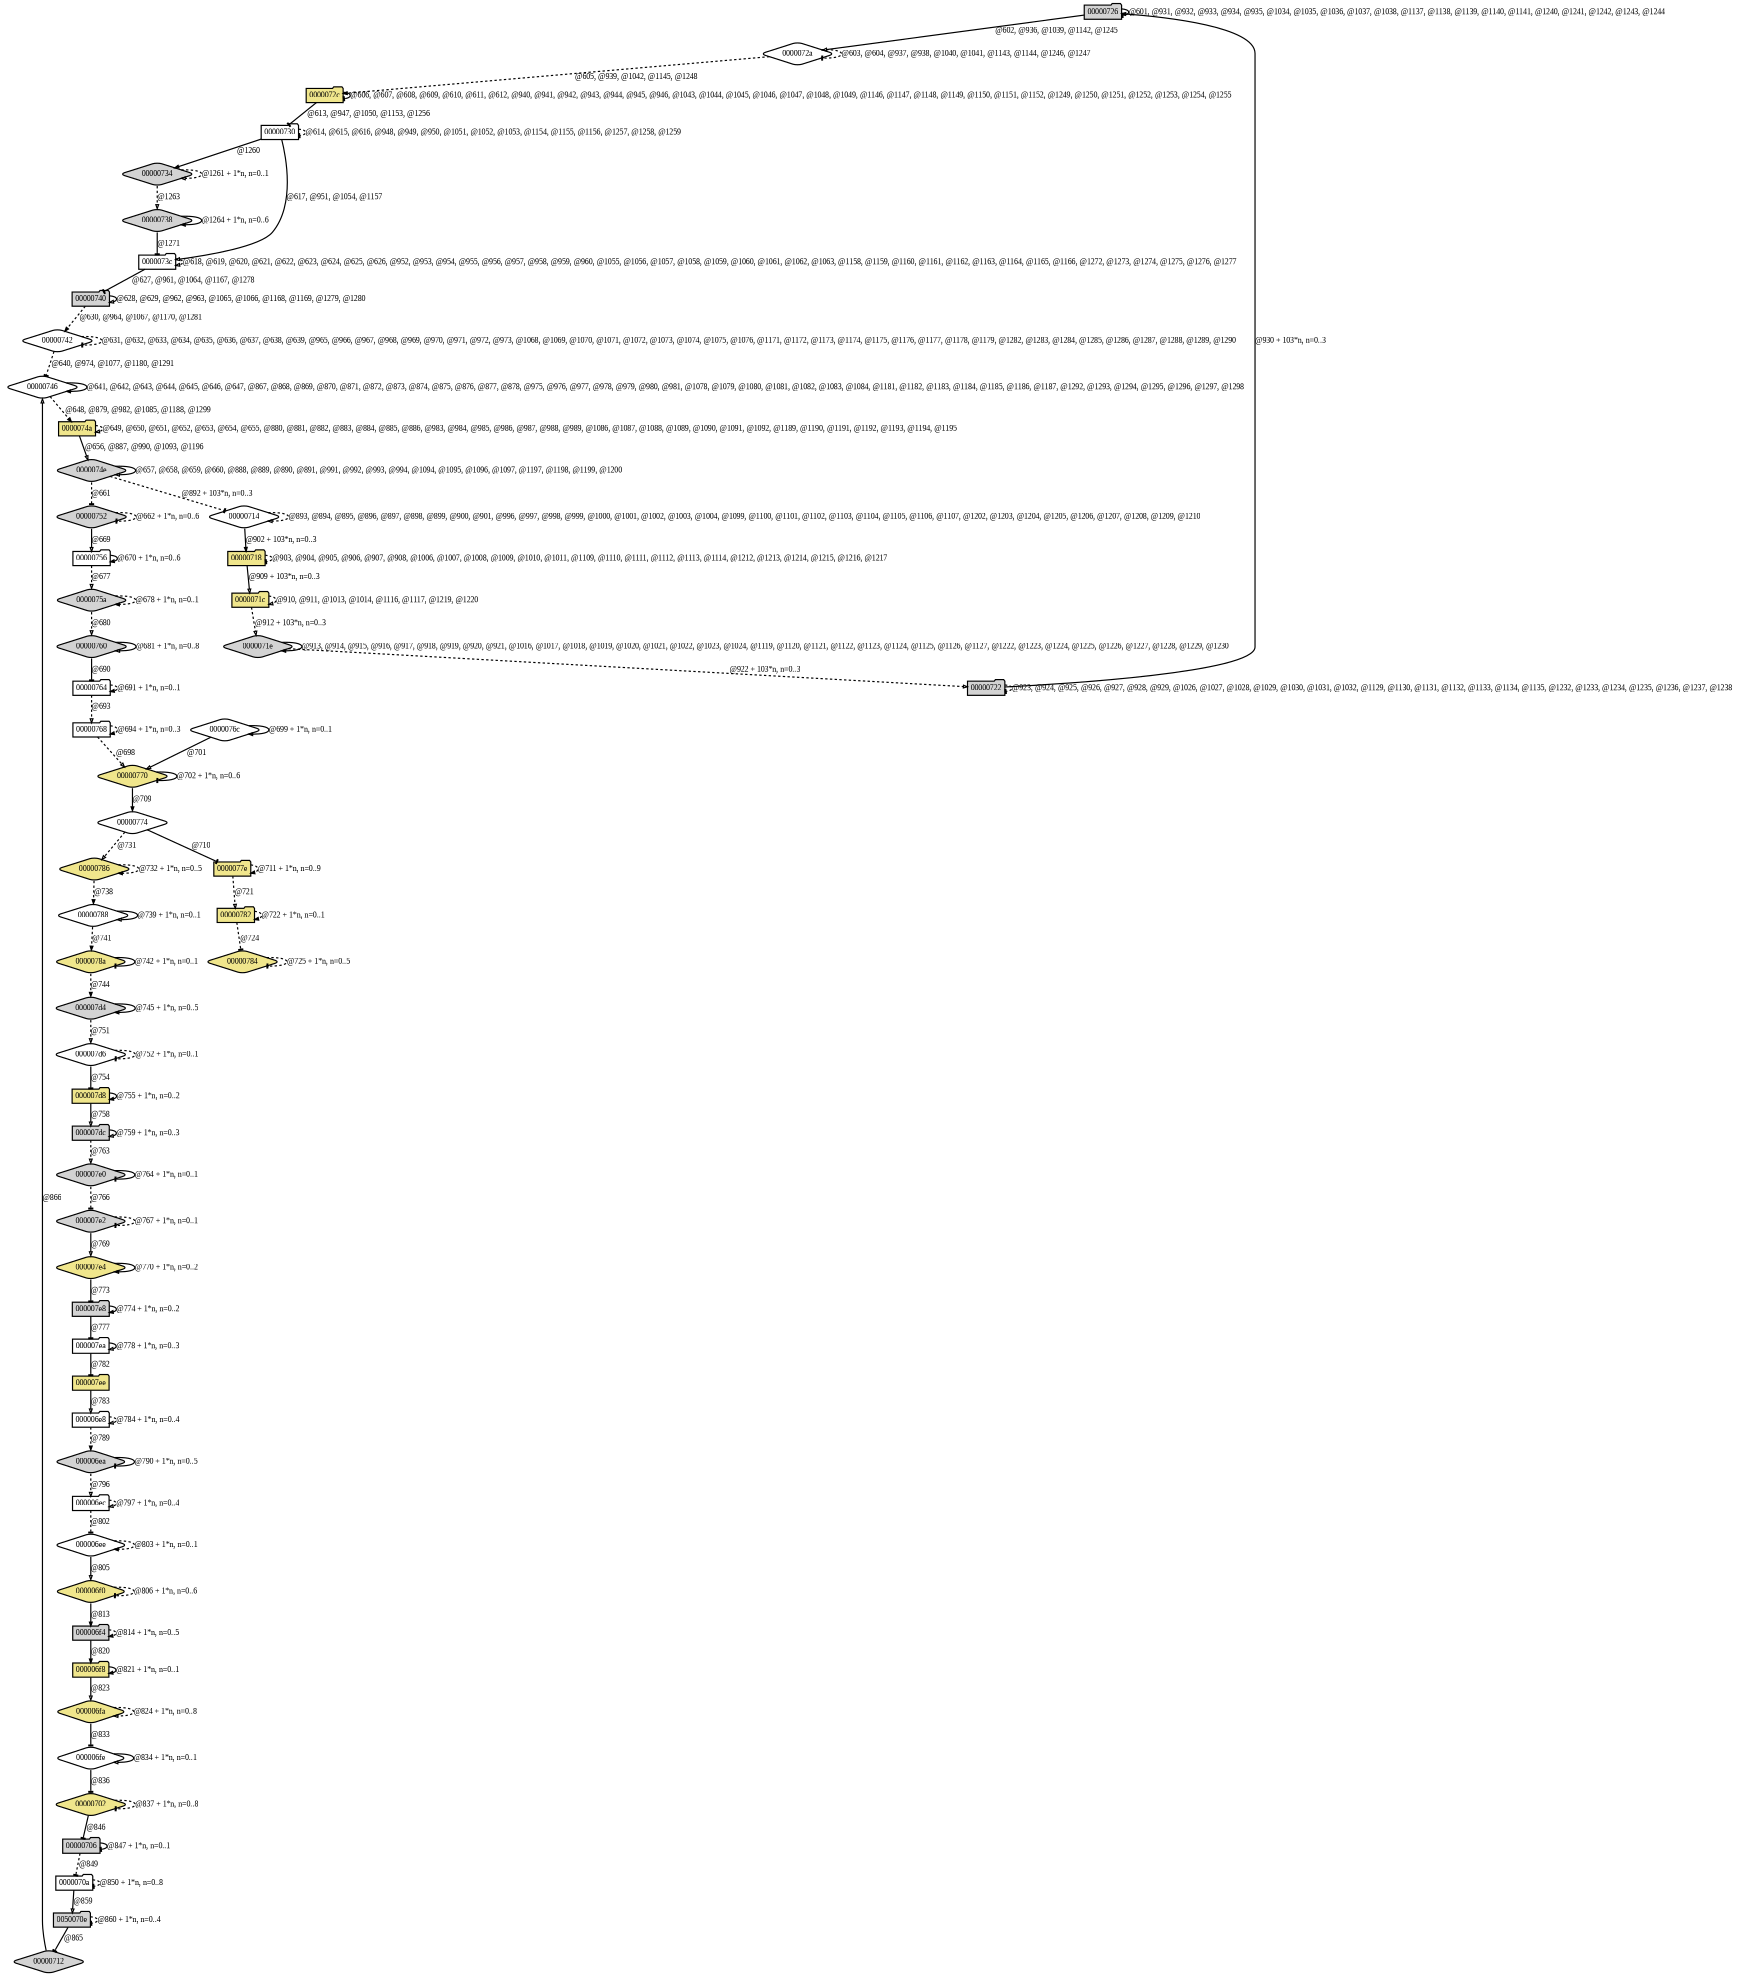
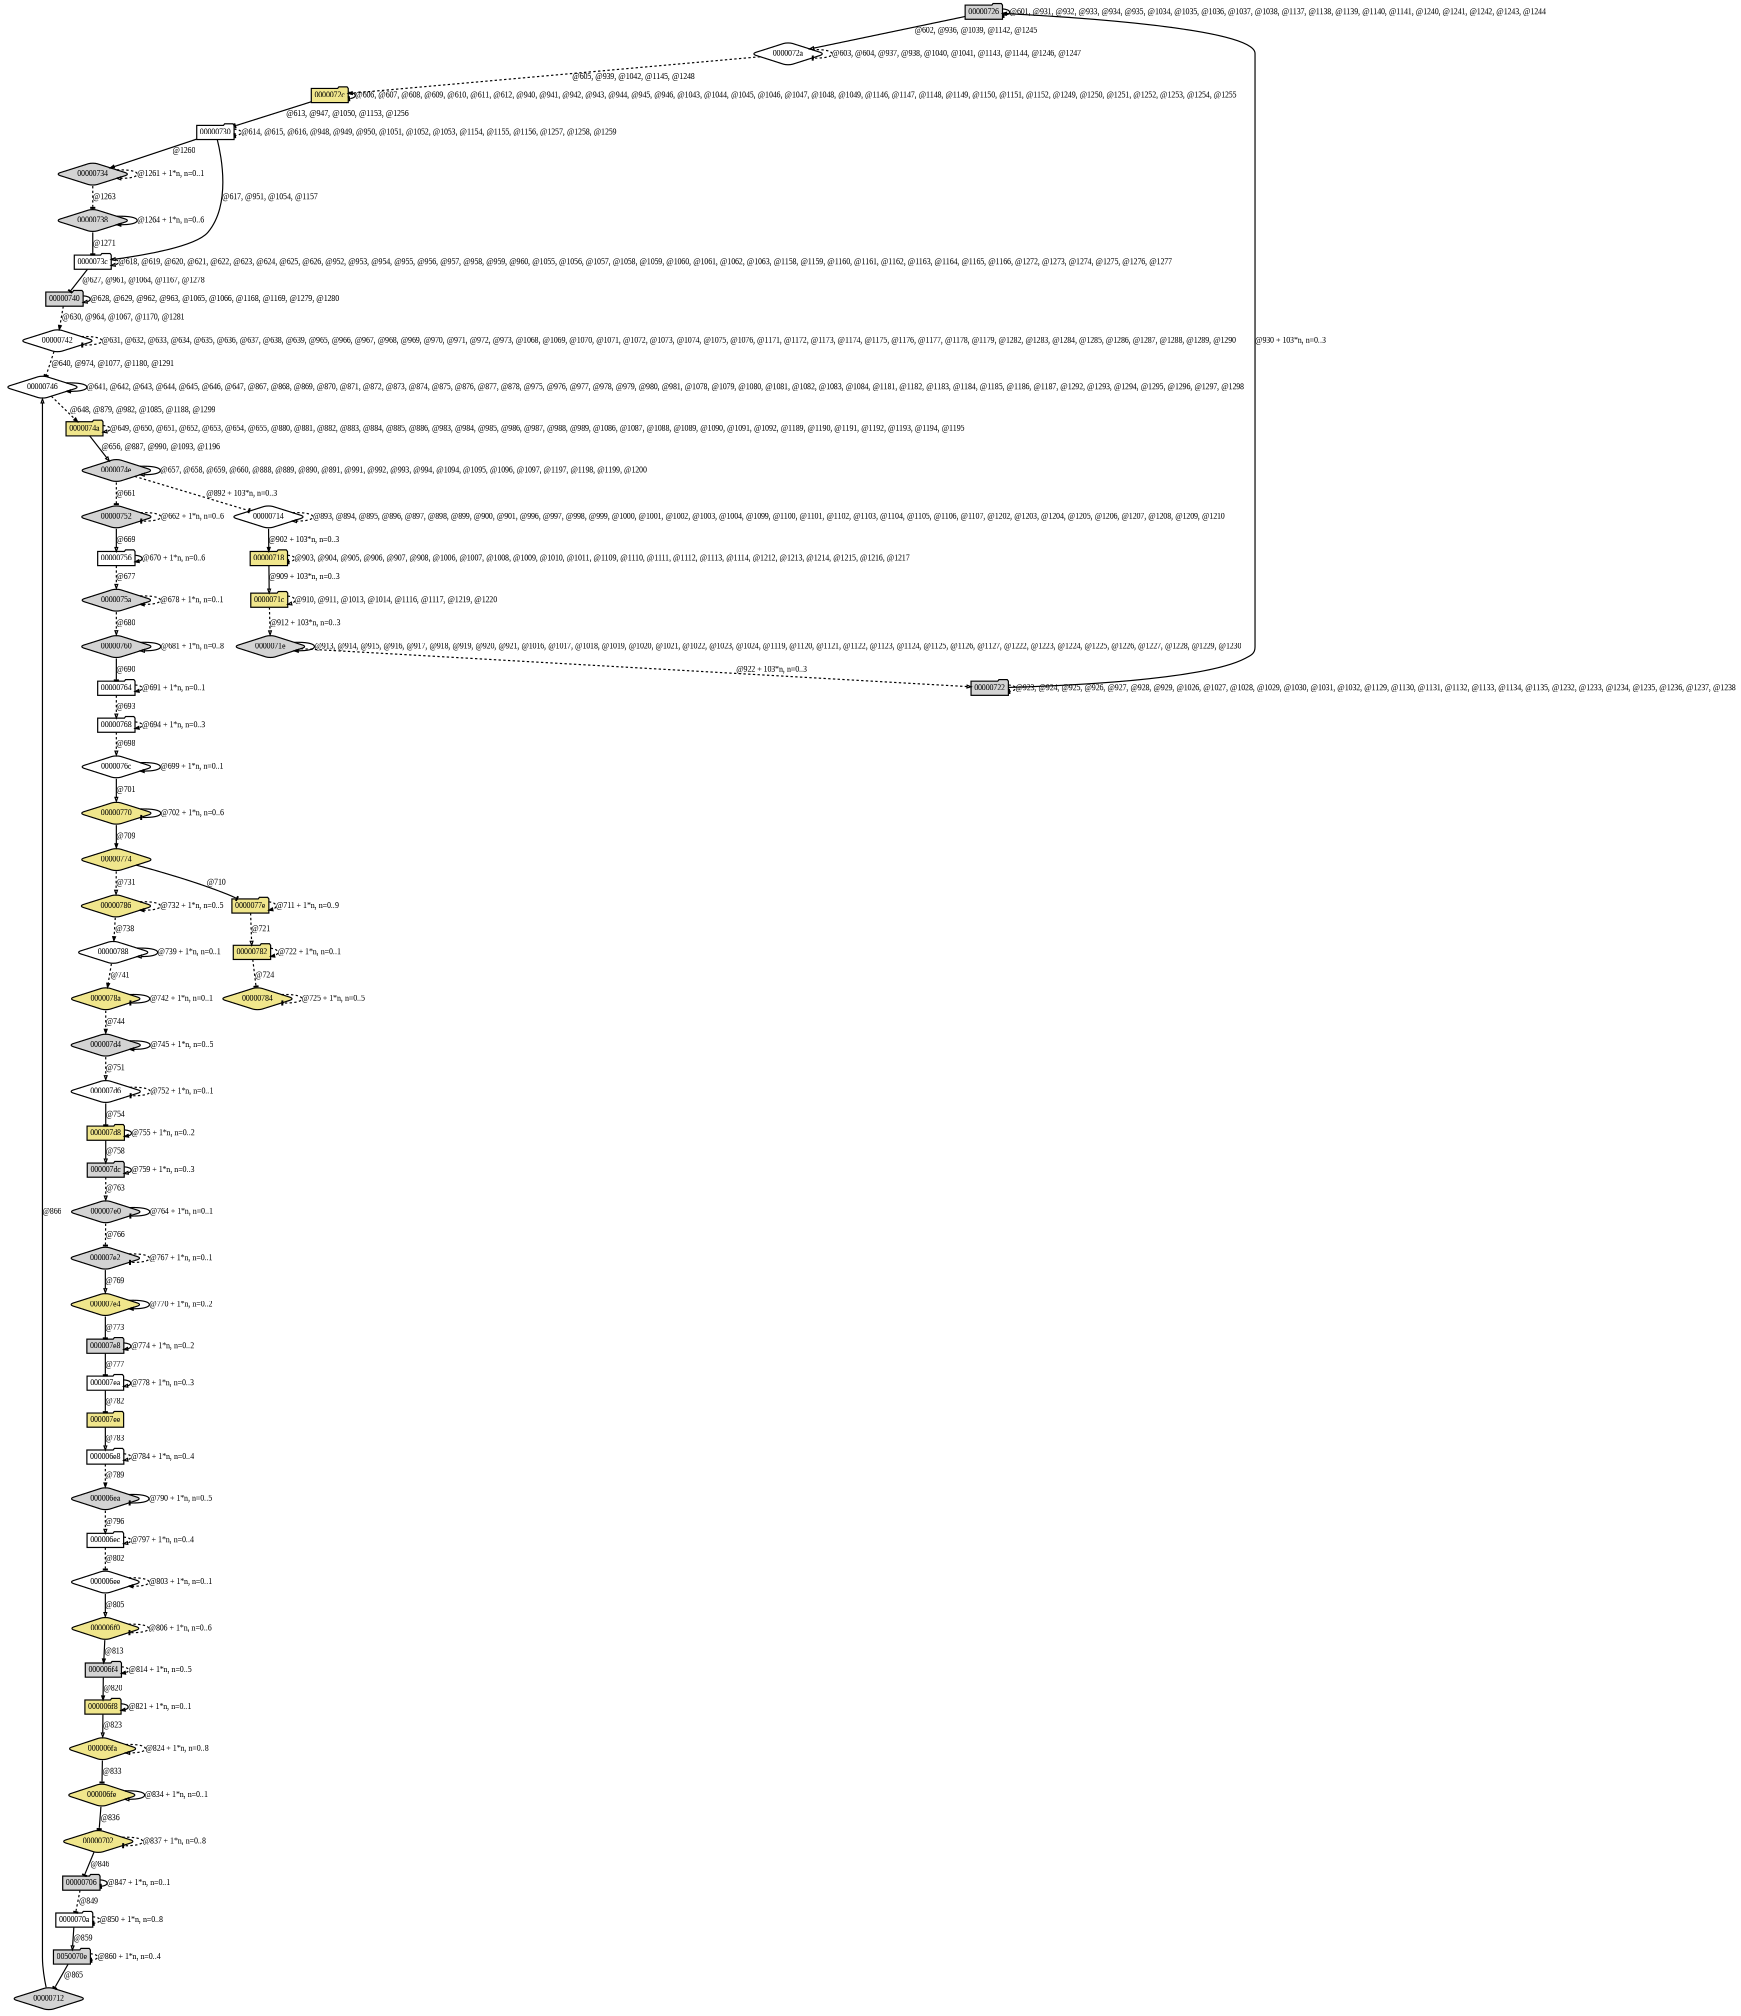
edge "00000734" -> "00000738": arrowhead onormal -> tee
edge "00000768" -> "00000770": now "00000768" -> "0000076c"
node "00000774": fillcolor white -> khaki
node "000006fe": fillcolor white -> khaki
